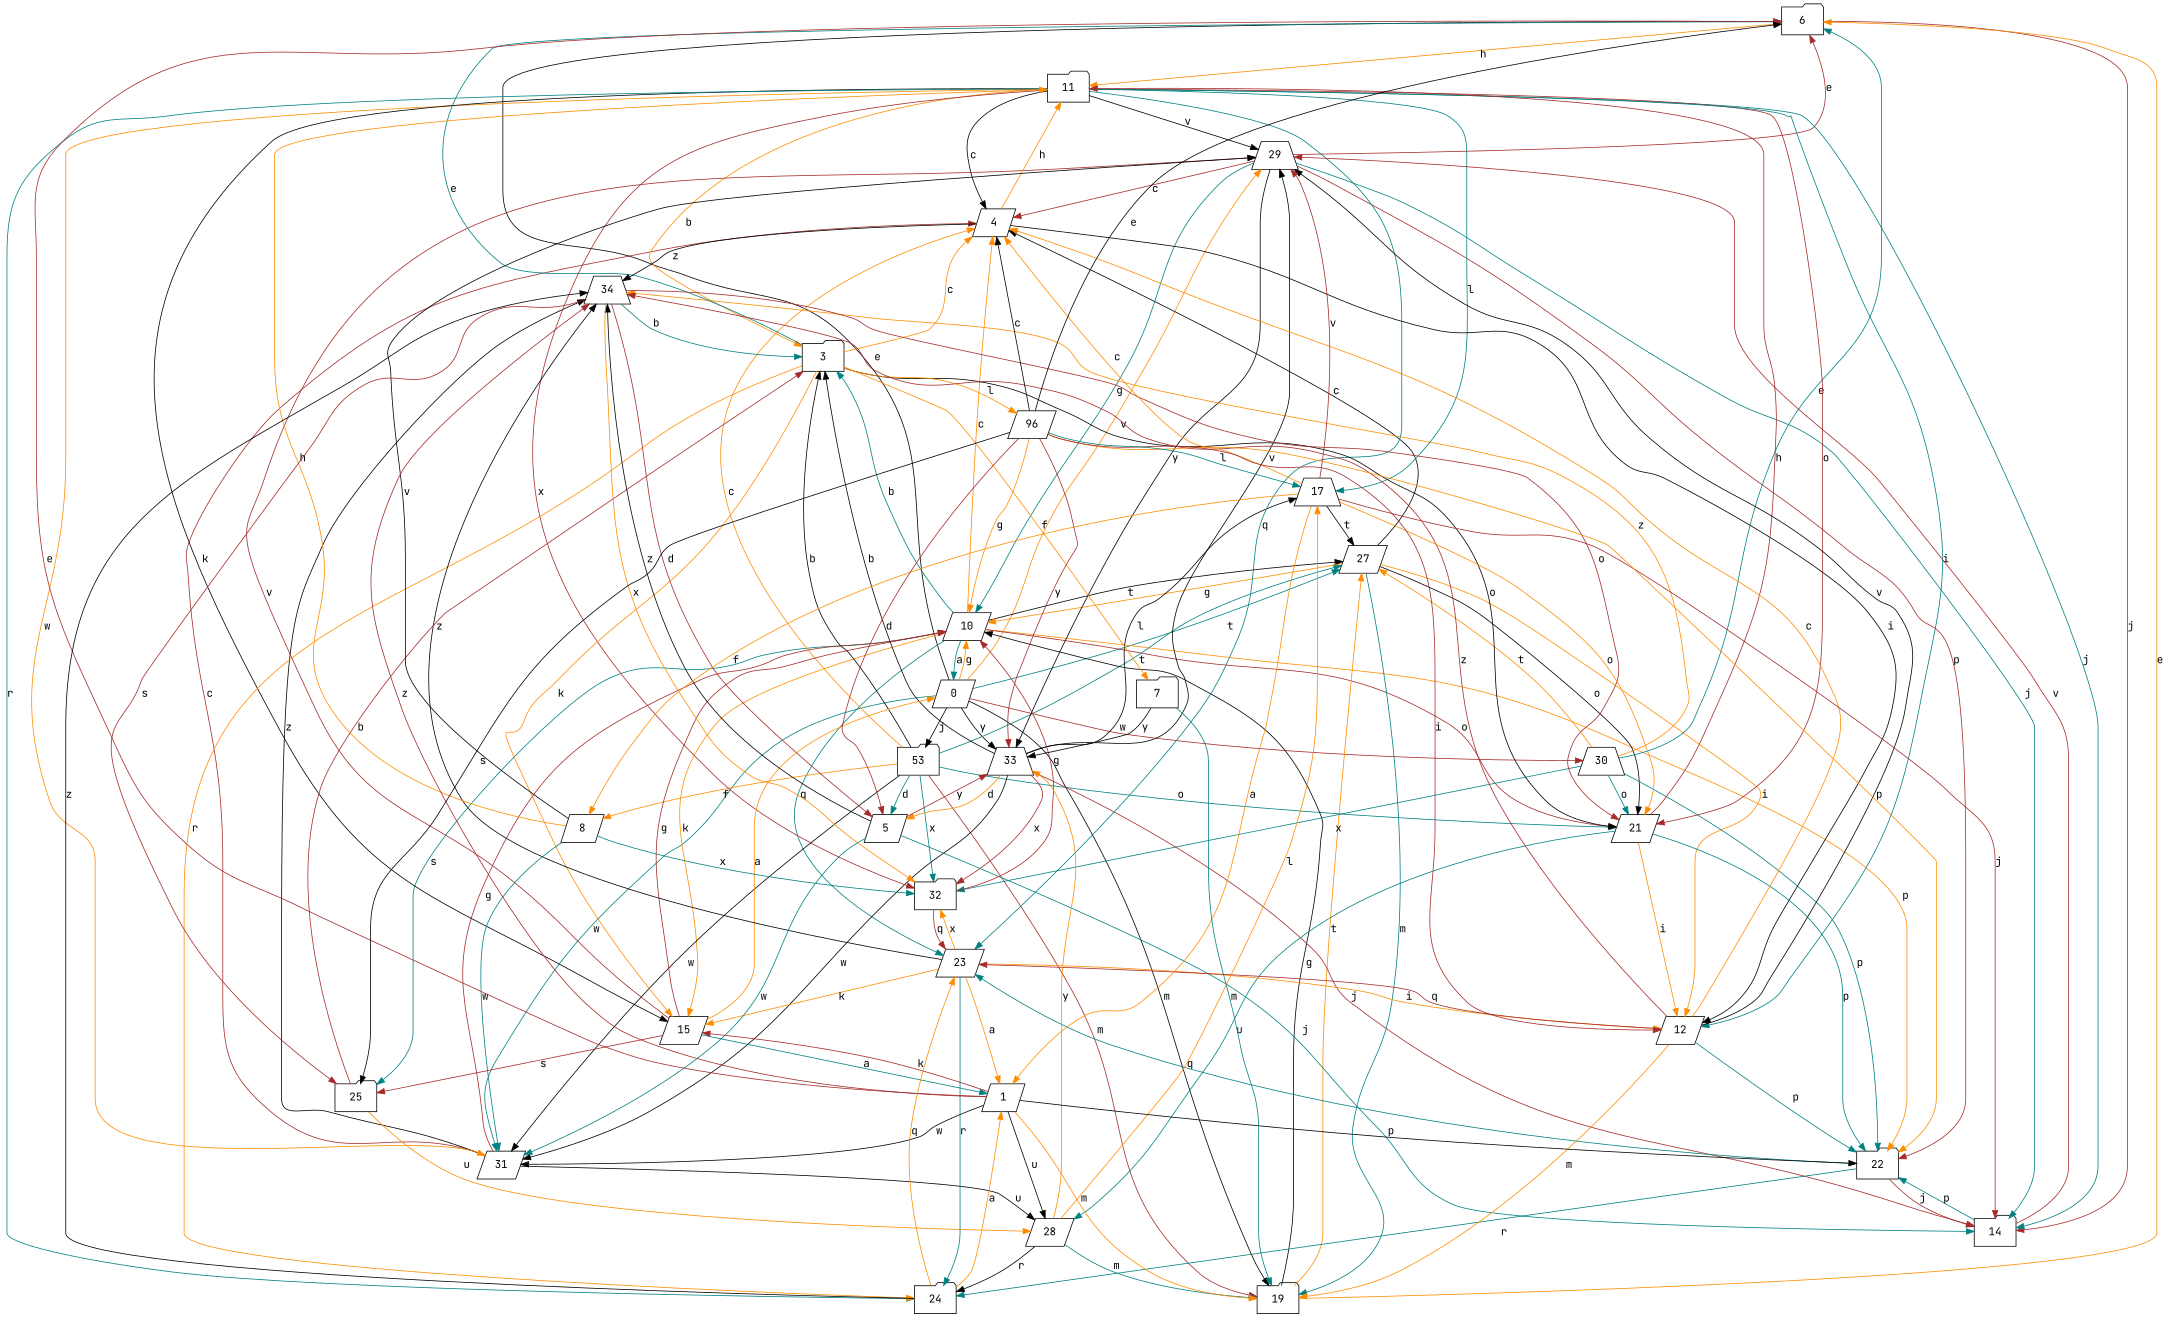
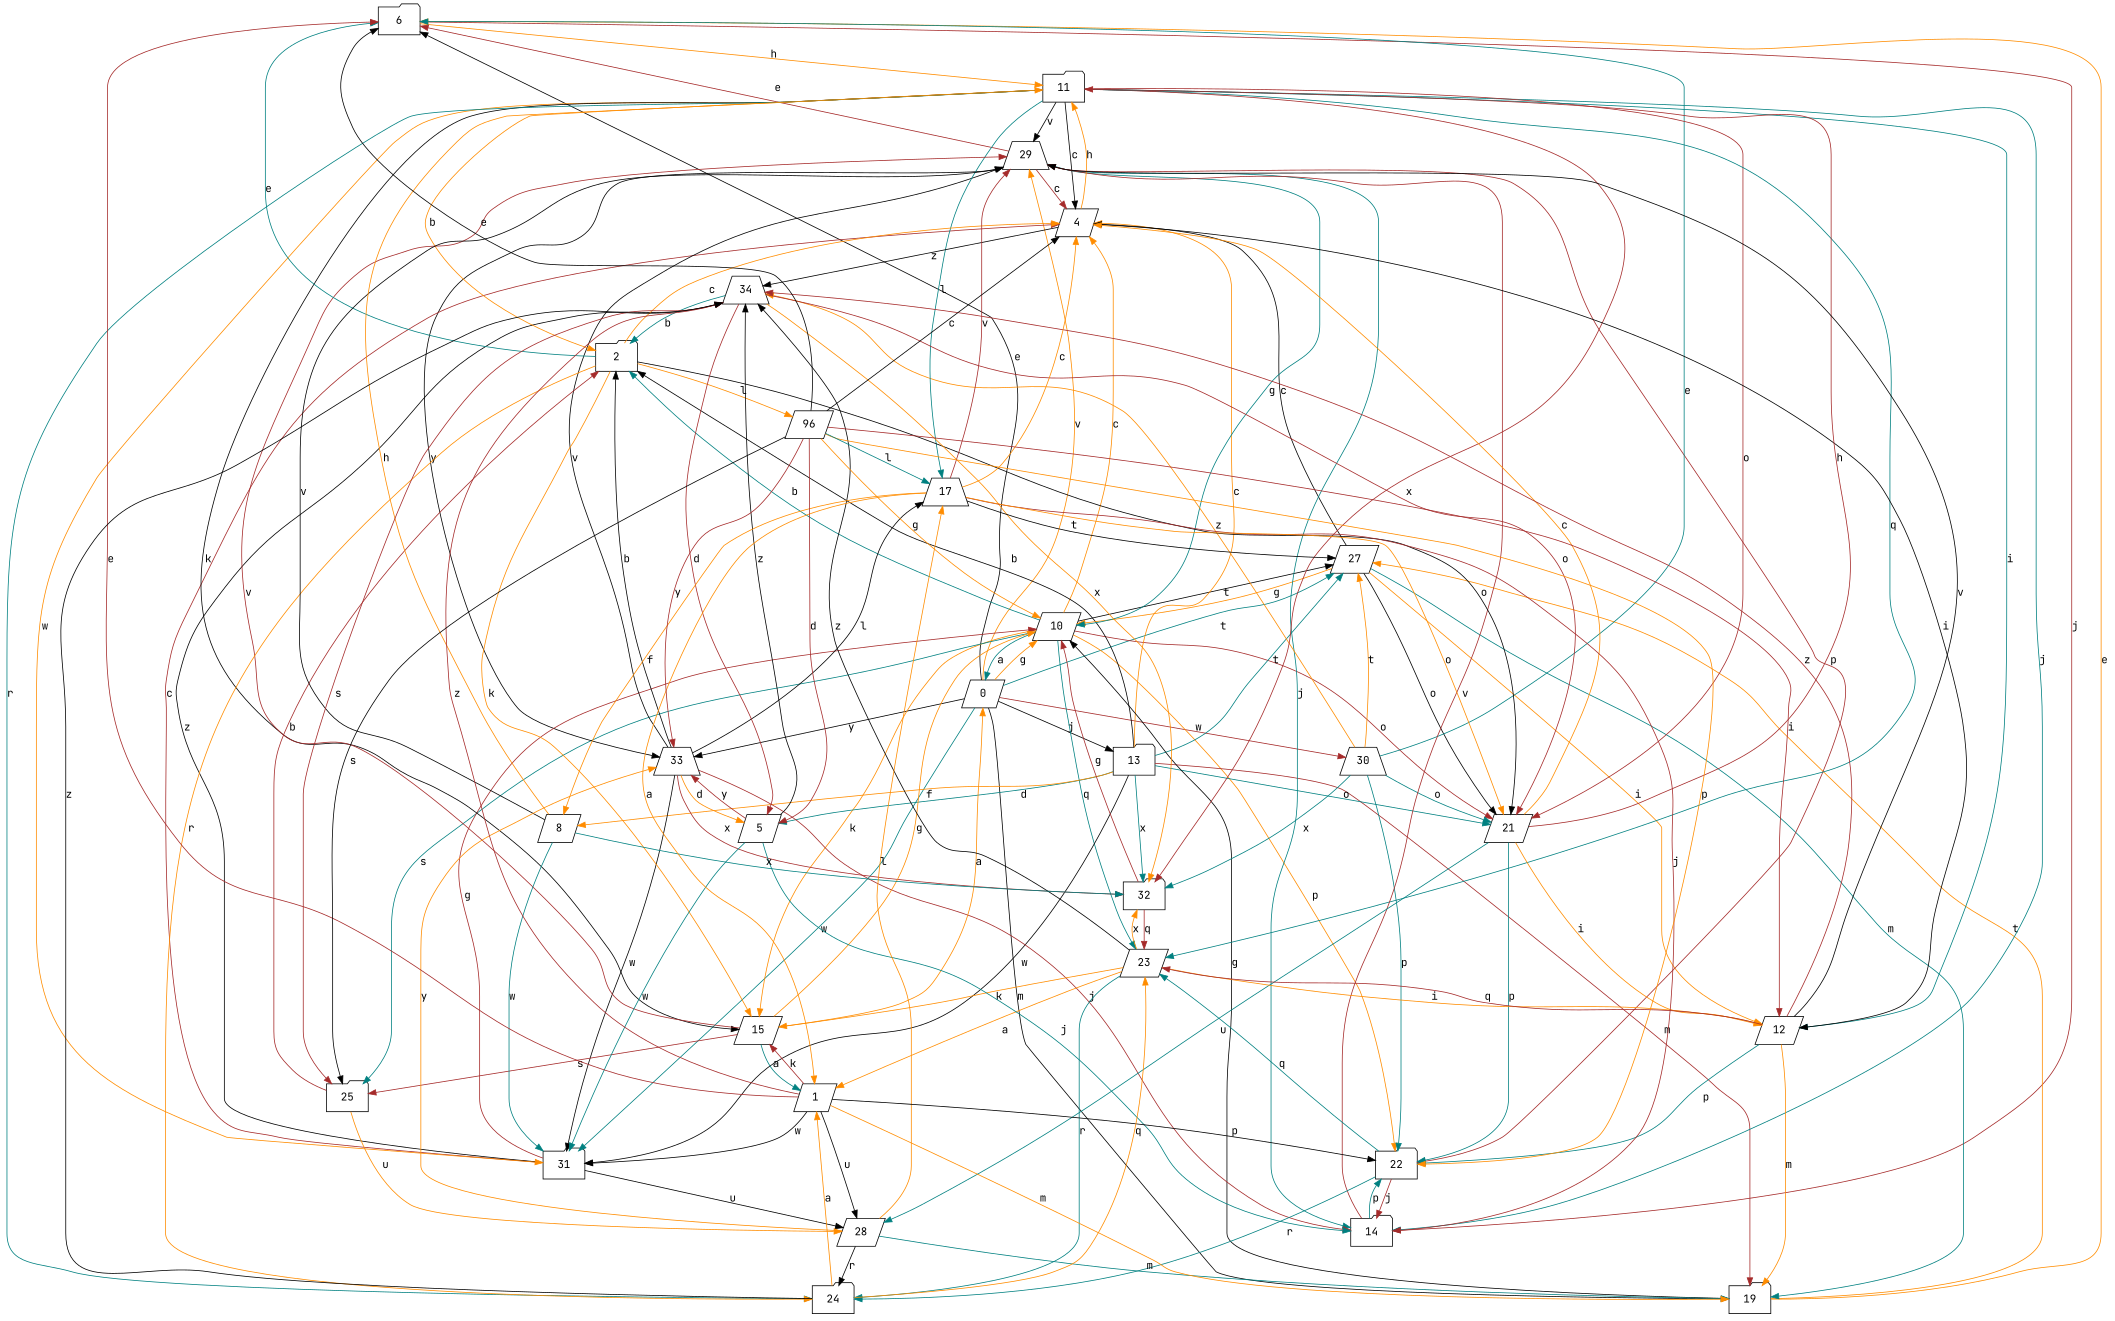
node "3": label "3" -> "2"
edge "12" -> "4": now "21" -> "4"
node "7": removed
edge "15" -> "10": color brown -> darkorange
node "53": label "53" -> "13"
node "31": shape parallelogram -> folder
